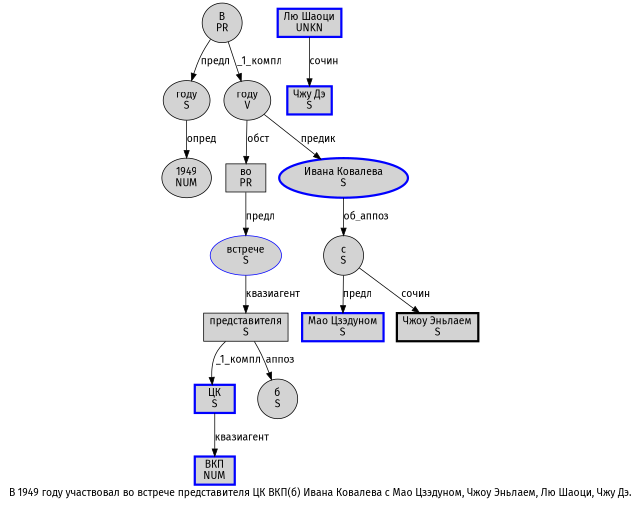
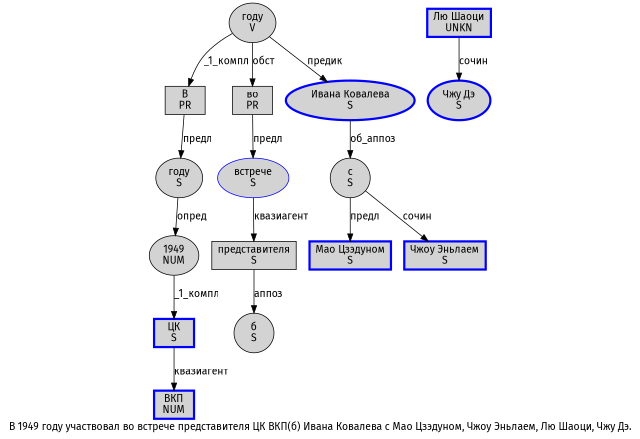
node "В PR": shape ellipse -> box
edge "В PR" -> "году V": reversed
node "Чжу Дэ S": shape box -> ellipse
node "Чжоу Эньлаем S": color black -> blue
edge "представителя S" -> "ЦК S": now "1949 NUM" -> "ЦК S"
